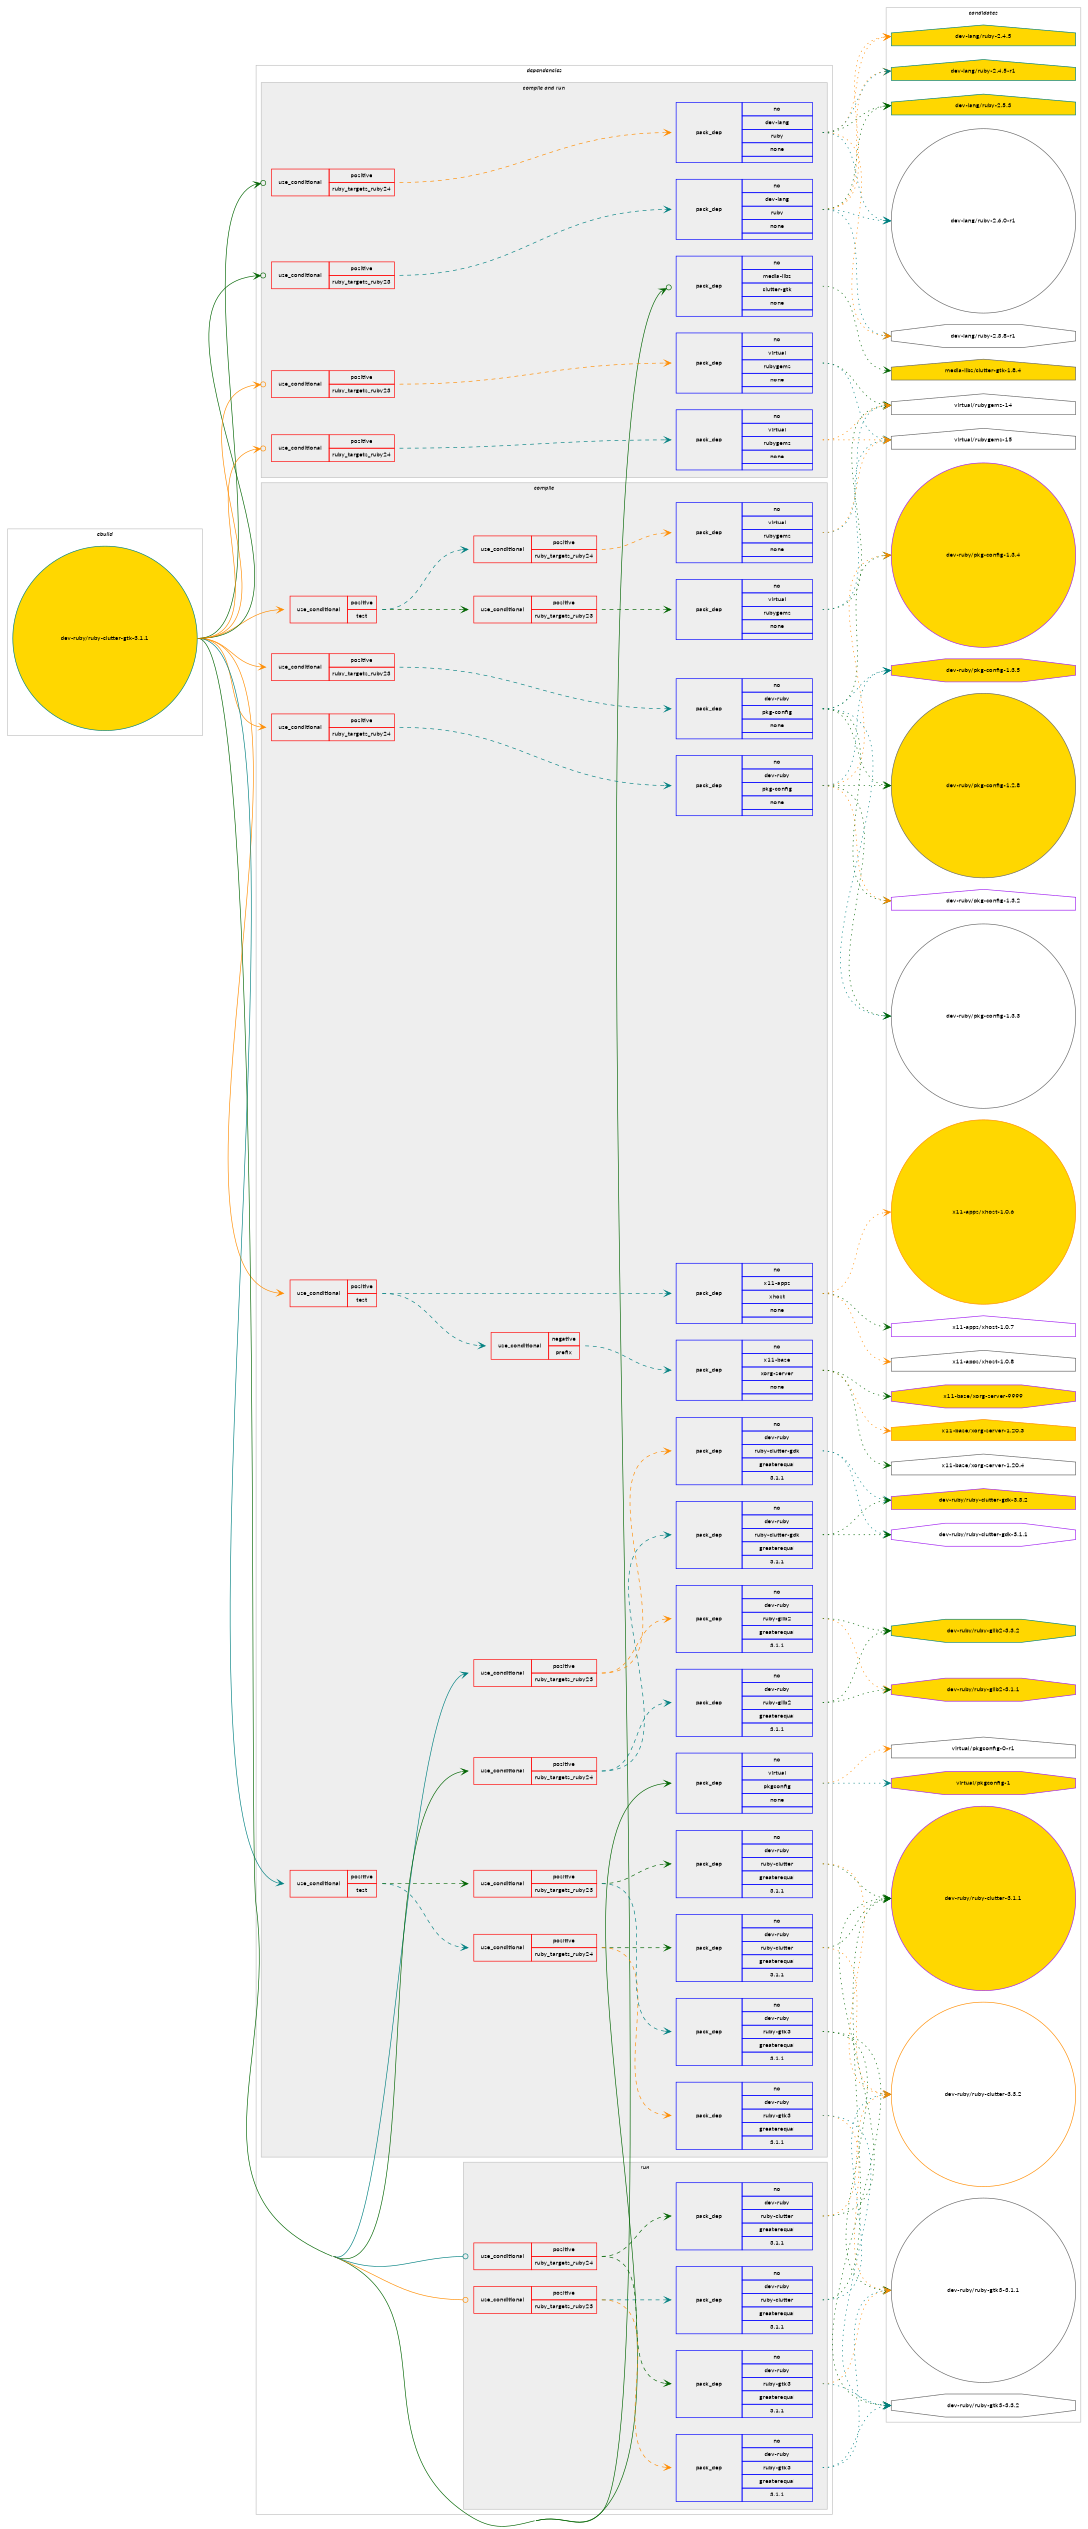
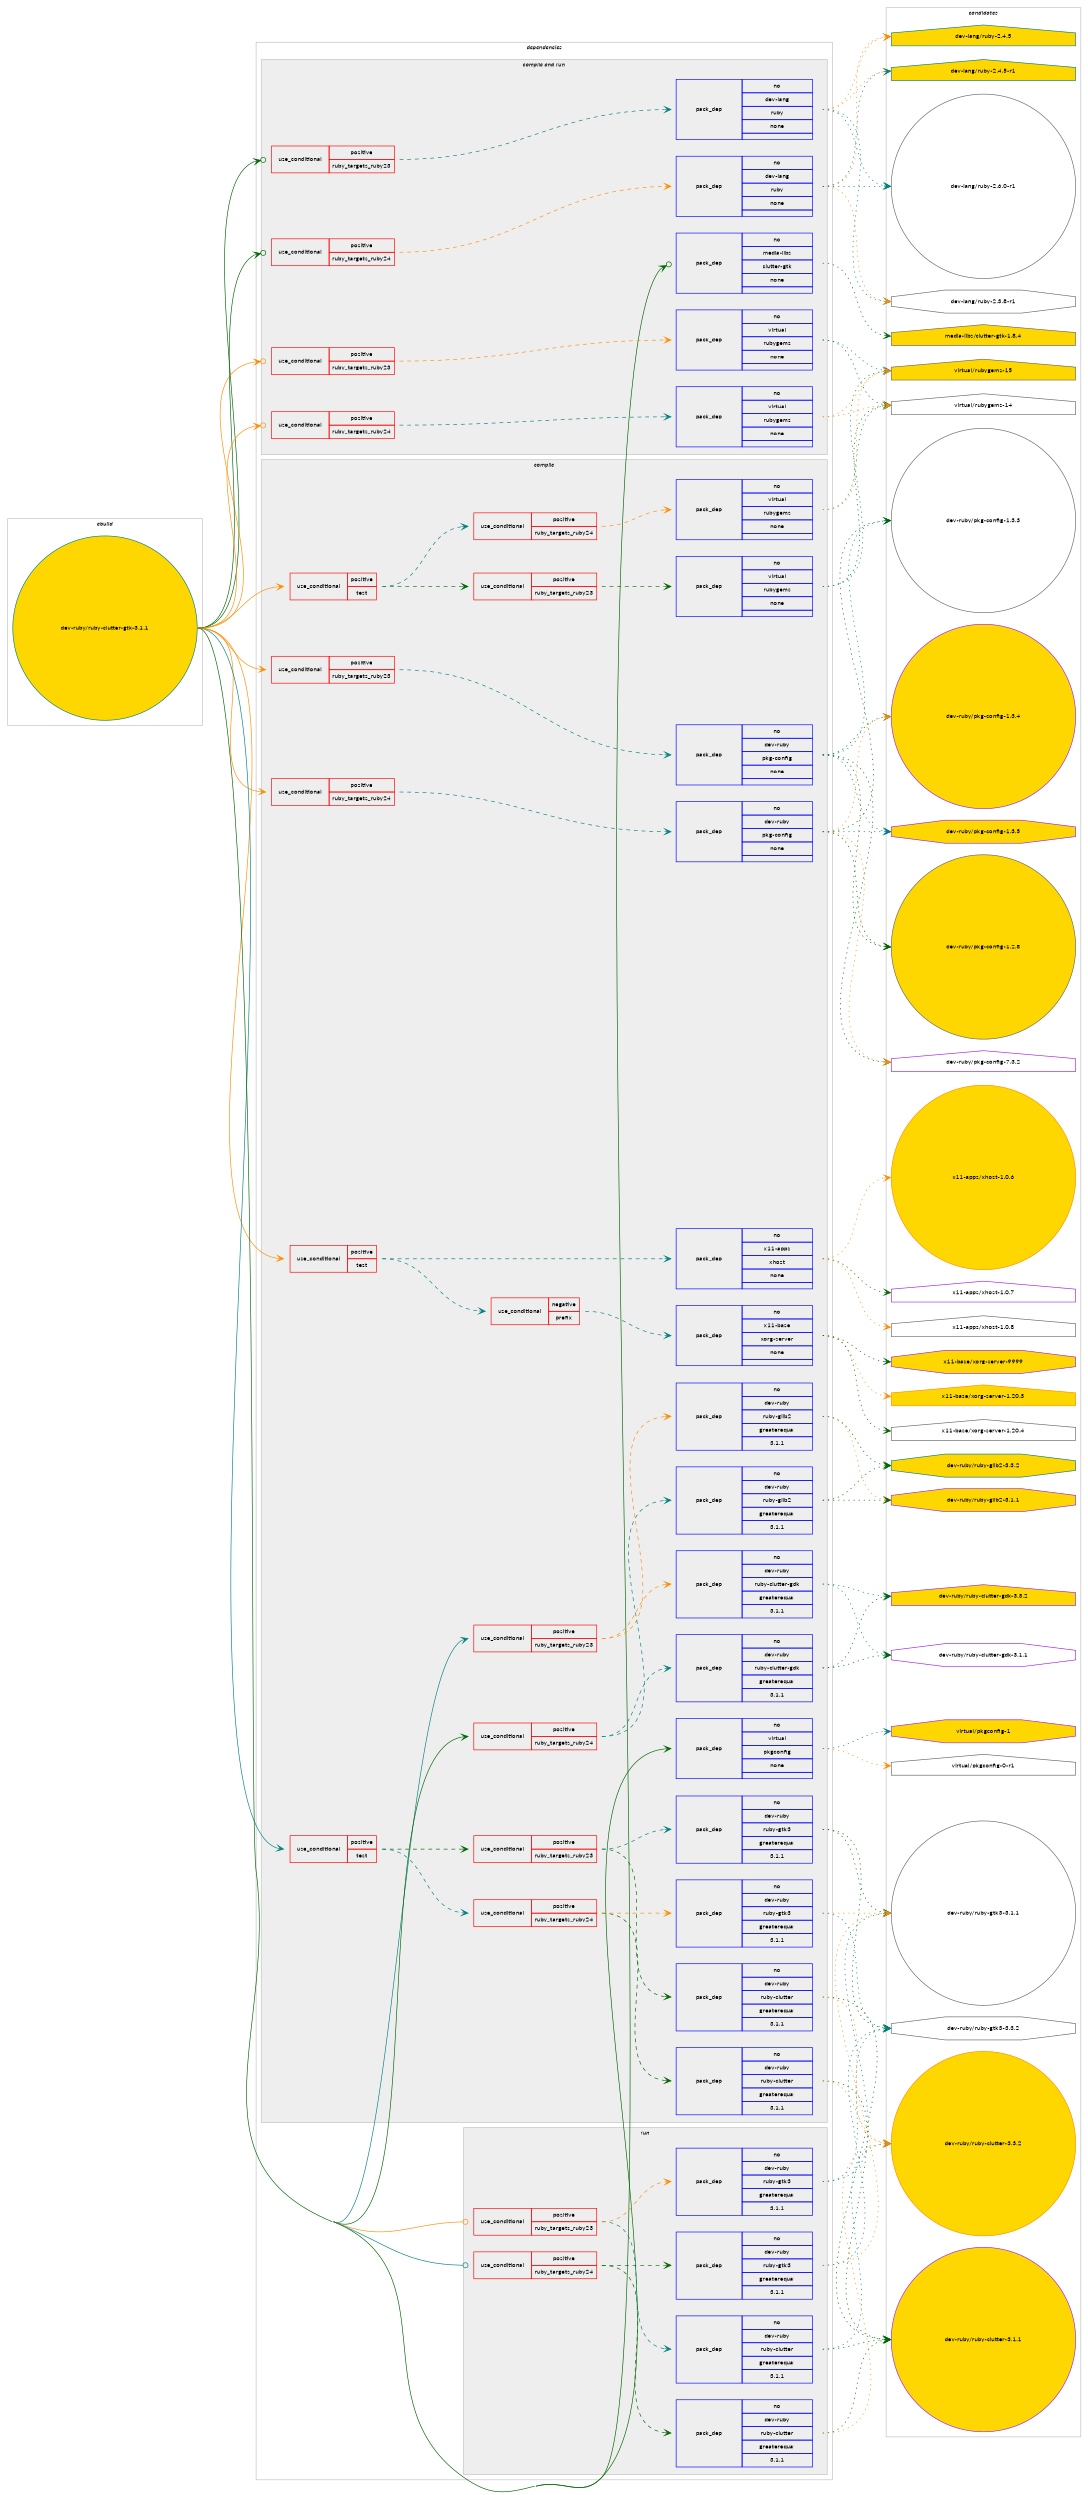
node "dev-lang/ruby-2.5.3": removed
node "virtual/rubygems-15": fillcolor white -> gold
node "dev-ruby/pkg-config-1.3.2": label "dev-ruby/pkg-config-1.3.2" -> "dev-ruby/pkg-config-7.3.2"
node "dev-ruby/ruby-clutter-3.3.2": fillcolor white -> gold
